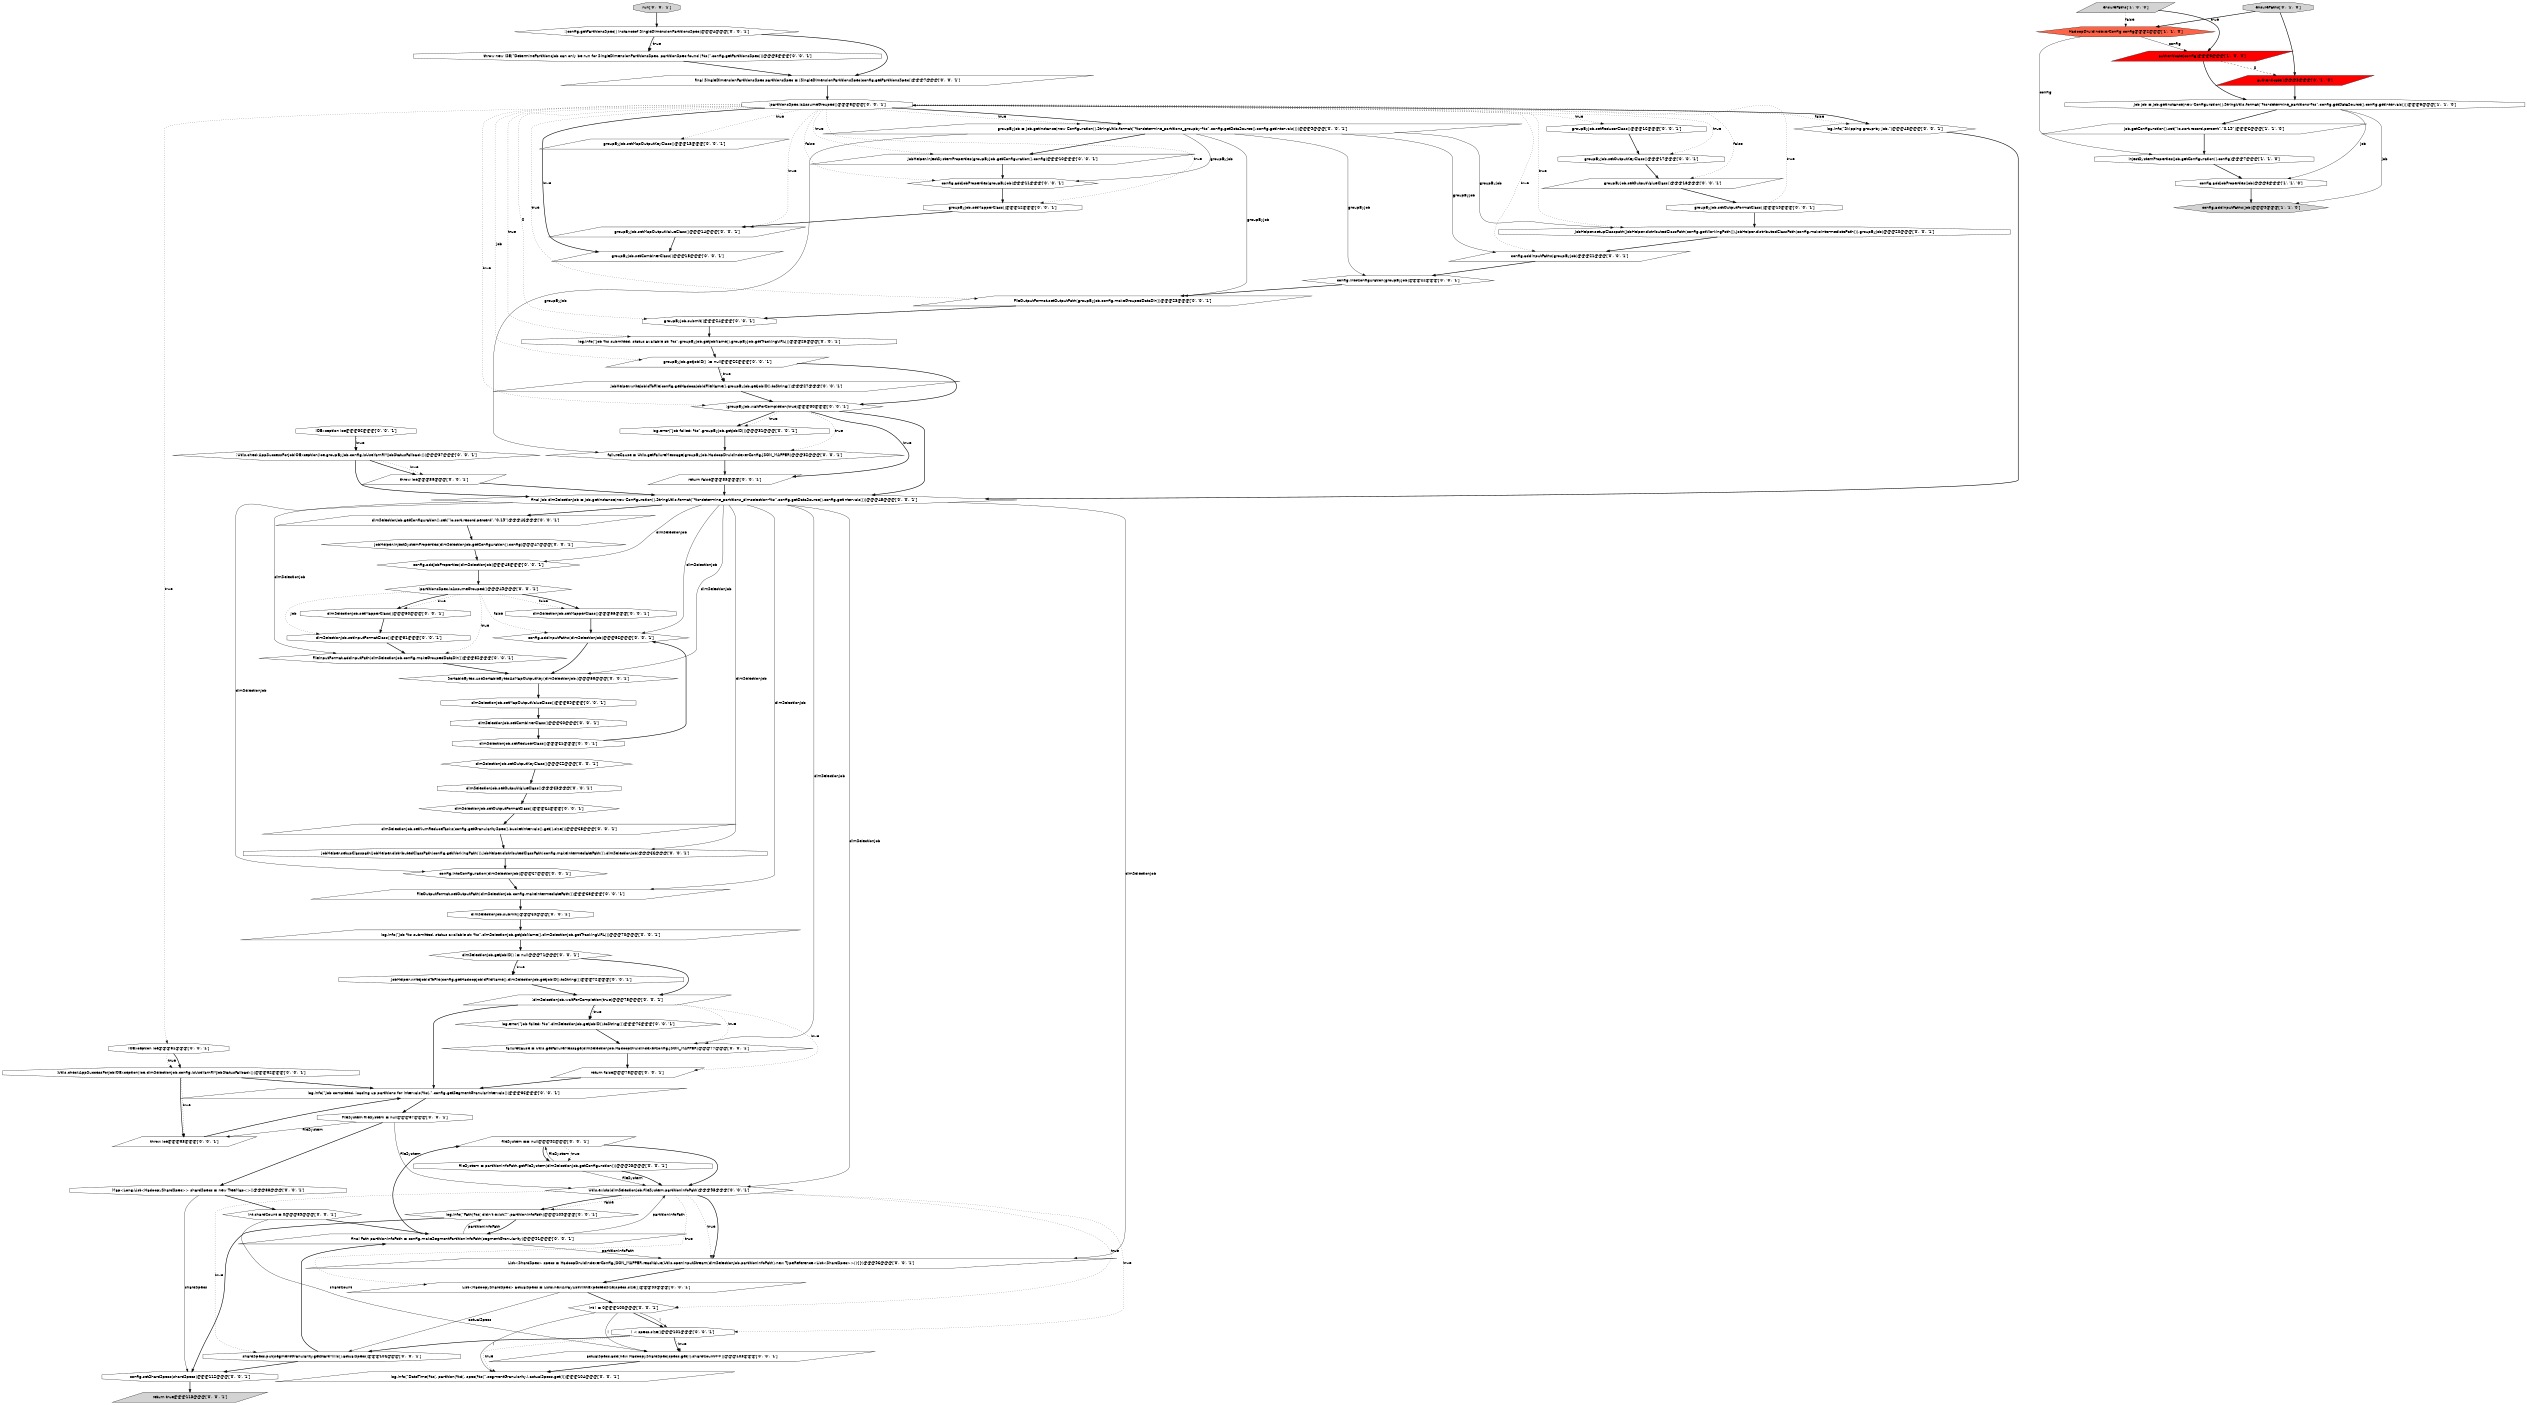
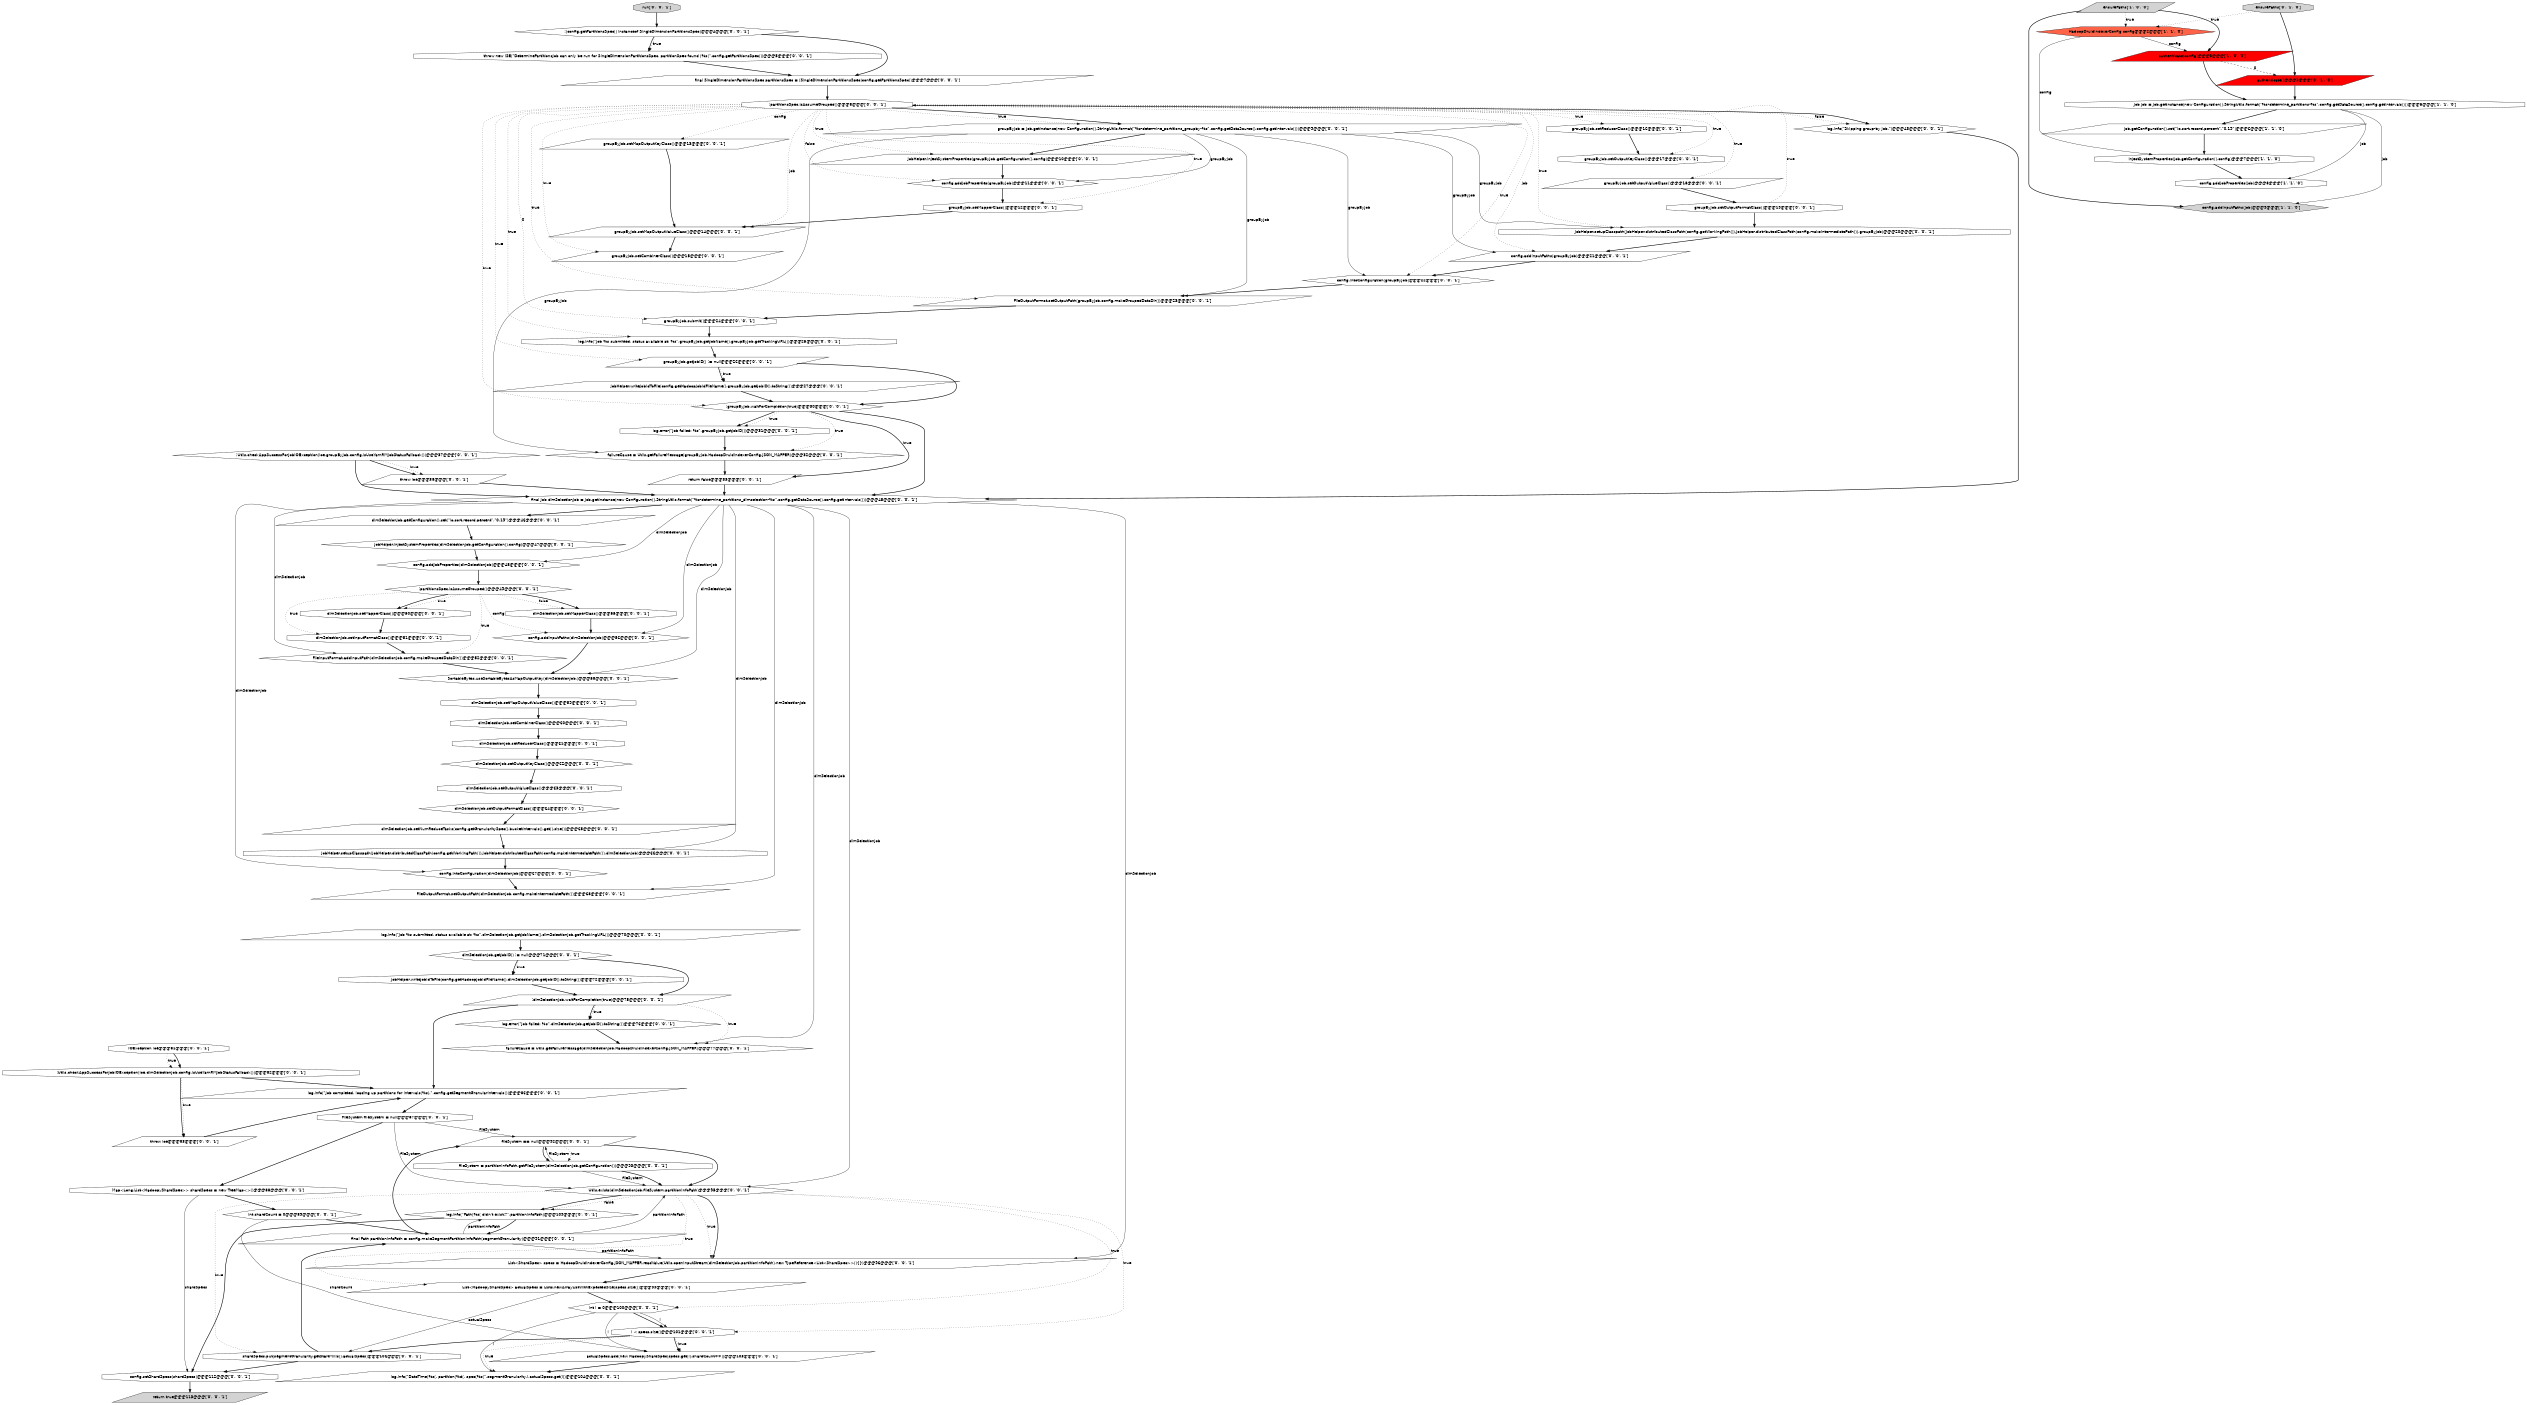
edge "ensurePaths['0', '1', '0']" -> "HadoopDruidIndexerConfig config@@@2@@@['1', '1', '0']": style bold -> dotted
edge "ensurePaths['1', '0', '0']" -> "HadoopDruidIndexerConfig config@@@2@@@['1', '1', '0']": label "false" -> "true"
edge "!partitionsSpec.isAssumeGrouped()@@@8@@@['0', '0', '1']" -> "groupByJob.setMapOutputKeyClass()@@@13@@@['0', '0', '1']": label "true" -> "config"
edge "!partitionsSpec.isAssumeGrouped()@@@8@@@['0', '0', '1']" -> "groupByJob.setCombinerClass()@@@15@@@['0', '0', '1']": style bold -> dotted
edge "!partitionsSpec.isAssumeGrouped()@@@8@@@['0', '0', '1']" -> "groupByJob.setOutputValueClass()@@@18@@@['0', '0', '1']": label "false" -> "true"
edge "groupByJob.setOutputKeyClass()@@@17@@@['0', '0', '1']" -> "groupByJob.setOutputValueClass()@@@18@@@['0', '0', '1']": removed
edge "!partitionsSpec.isAssumeGrouped()@@@8@@@['0', '0', '1']" -> "groupByJob.setMapOutputValueClass()@@@14@@@['0', '0', '1']": label "true" -> "job"
edge "!partitionsSpec.isAssumeGrouped()@@@8@@@['0', '0', '1']" -> "config.addInputPaths(groupByJob)@@@21@@@['0', '0', '1']": label "true" -> "job"
edge "groupByJob.setMapOutputKeyClass()@@@13@@@['0', '0', '1']" -> "groupByJob.setMapOutputValueClass()@@@14@@@['0', '0', '1']": added
edge "config.addJobProperties(job)@@@8@@@['1', '1', '0']" -> "config.addInputPaths(job)@@@9@@@['1', '1', '0']": now "ensurePaths['1', '0', '0']" -> "config.addInputPaths(job)@@@9@@@['1', '1', '0']"
edge "!partitionsSpec.isAssumeGrouped()@@@8@@@['0', '0', '1']" -> "groupByJob.getJobID() != null@@@26@@@['0', '0', '1']": label "job" -> "true"
edge "!partitionsSpec.isAssumeGrouped()@@@8@@@['0', '0', '1']" -> "IOException ioe@@@81@@@['0', '0', '1']": now "!partitionsSpec.isAssumeGrouped()@@@8@@@['0', '0', '1']" -> "config.intoConfiguration(groupByJob)@@@22@@@['0', '0', '1']"
node "IOException ioe@@@36@@@['0', '0', '1']": removed
edge "!partitionsSpec.isAssumeGrouped()@@@49@@@['0', '0', '1']" -> "dimSelectionJob.setInputFormatClass()@@@51@@@['0', '0', '1']": label "job" -> "true"
edge "!partitionsSpec.isAssumeGrouped()@@@49@@@['0', '0', '1']" -> "config.addInputPaths(dimSelectionJob)@@@56@@@['0', '0', '1']": label "false" -> "config"
edge "dimSelectionJob.setReducerClass()@@@61@@@['0', '0', '1']" -> "config.addInputPaths(dimSelectionJob)@@@56@@@['0', '0', '1']": now "dimSelectionJob.setReducerClass()@@@61@@@['0', '0', '1']" -> "dimSelectionJob.setOutputKeyClass()@@@62@@@['0', '0', '1']"
node "dimSelectionJob.submit()@@@69@@@['0', '0', '1']": removed
node "return false@@@78@@@['0', '0', '1']": removed
edge "FileSystem fileSystem = null@@@87@@@['0', '0', '1']" -> "throw ioe@@@83@@@['0', '0', '1']": now "FileSystem fileSystem = null@@@87@@@['0', '0', '1']" -> "fileSystem == null@@@92@@@['0', '0', '1']"
